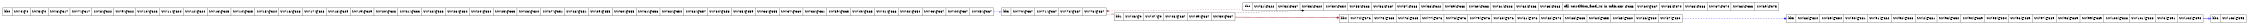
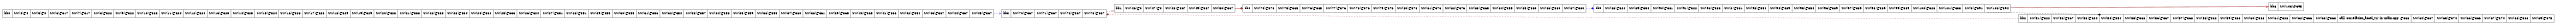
edge "bb1" -> "bb2": now "bb5" -> "bb2"
edge "bb5" -> "bb6": color blue -> brown
